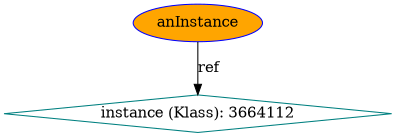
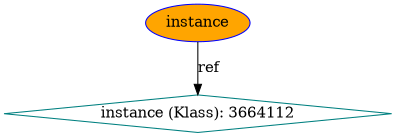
node "anInstance": label "anInstance" -> "instance"
